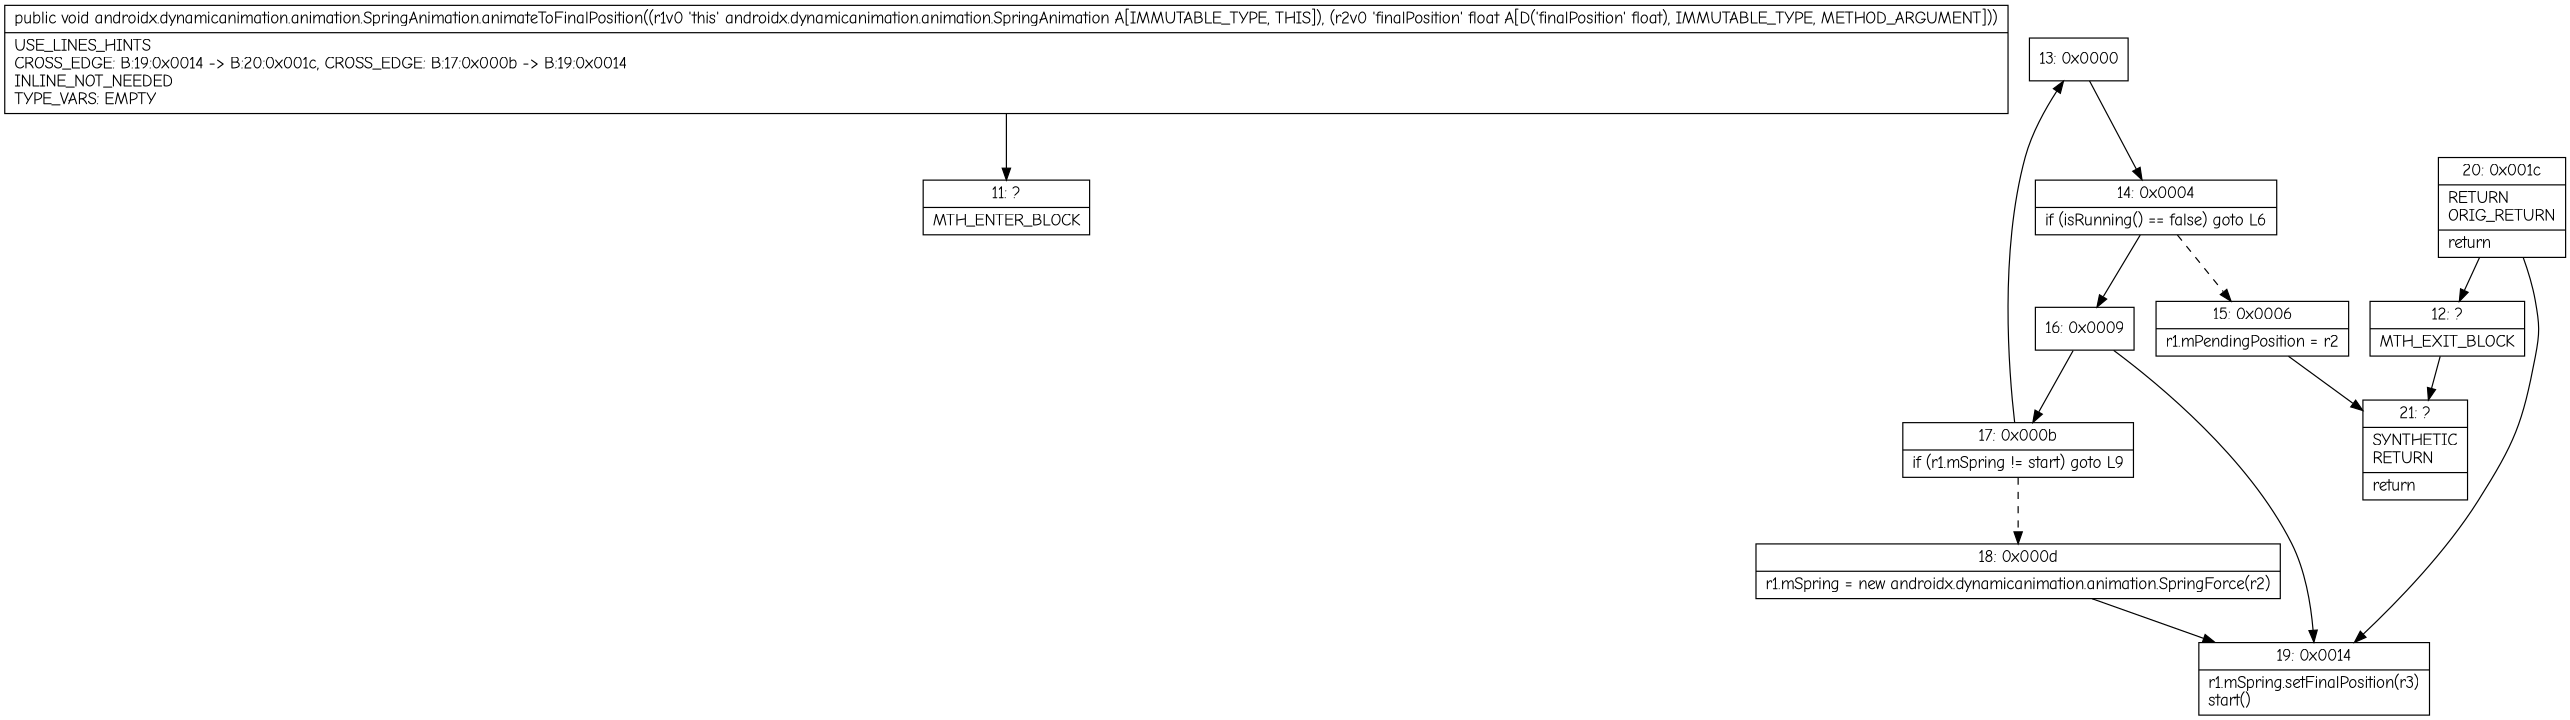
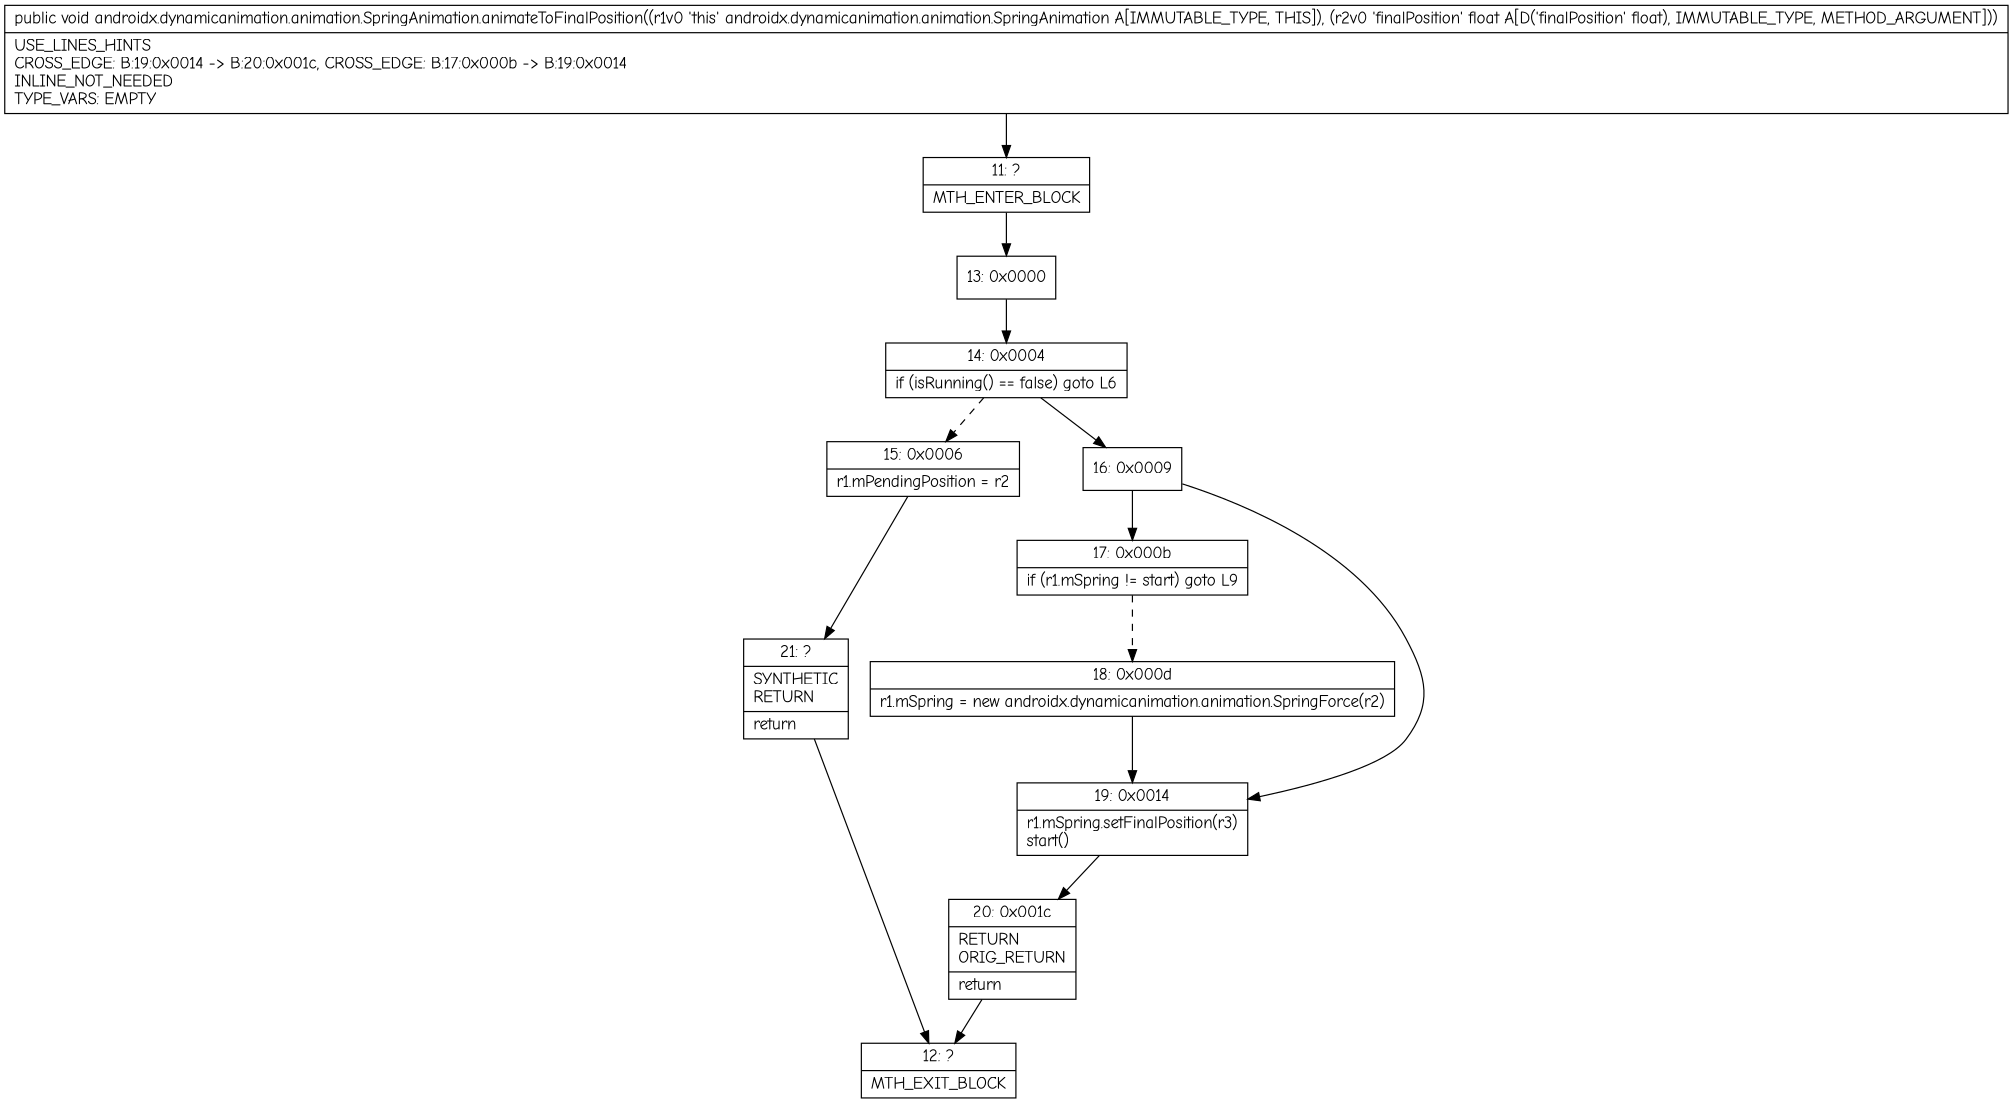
edge "17: 0x000b" -> "13: 0x0000": now "11: ?" -> "13: 0x0000"
edge "12: ?" -> "21: ?": reversed
edge "20: 0x001c" -> "19: 0x0014": reversed
